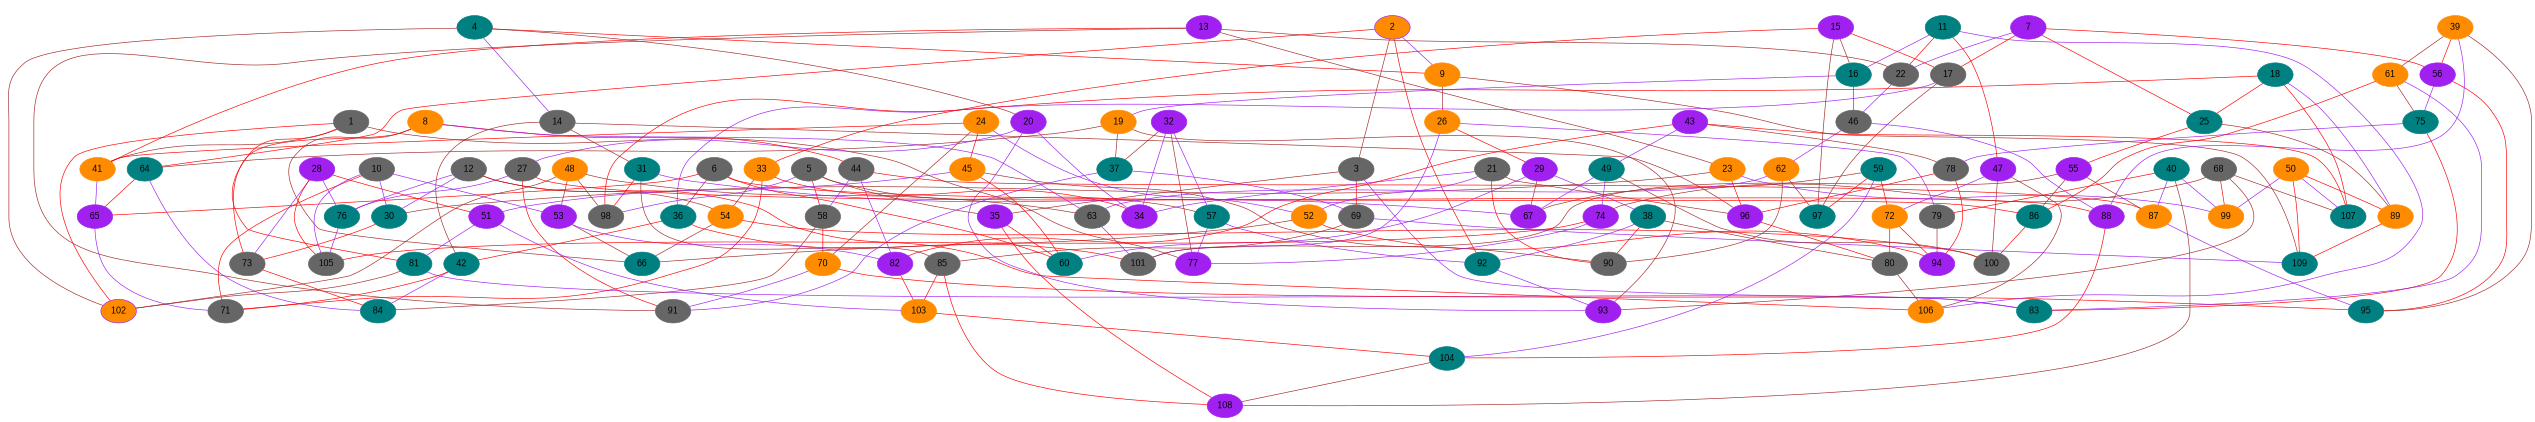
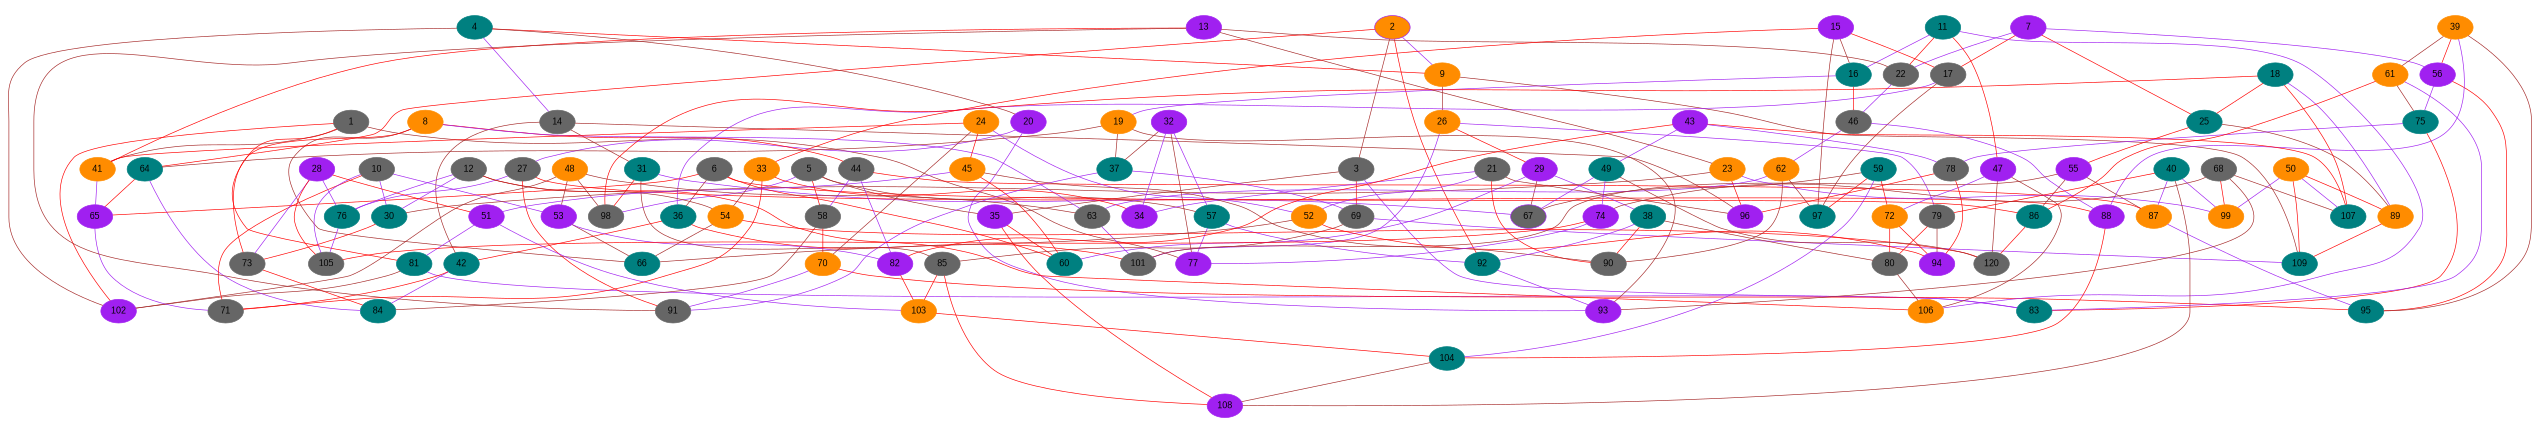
edge "7" -- "56": color red -> purple
edge "43" -- "78": color brown -> purple
edge "20" -- "34": removed
node "67": fillcolor purple -> gray40
edge "96" -- "80": now "79" -- "80"
node "100": label "100" -> "120"
node "102": fillcolor darkorange -> purple
